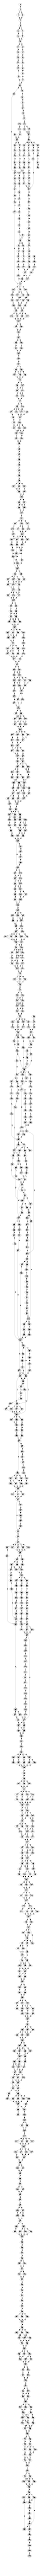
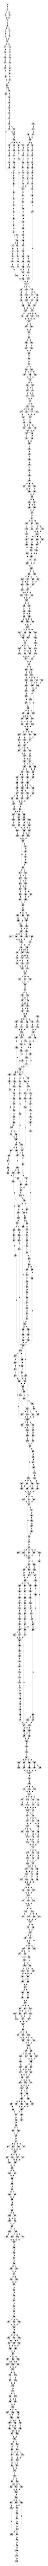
edge "S294" -> "S296": reversed
edge "S494" -> "S506": now "S501" -> "S506"
